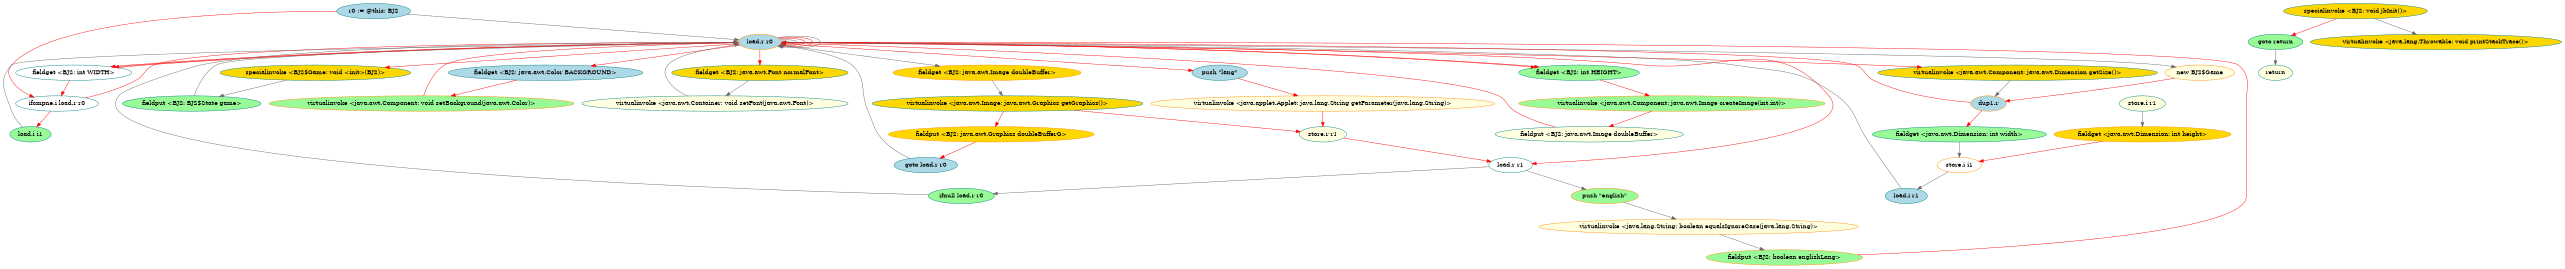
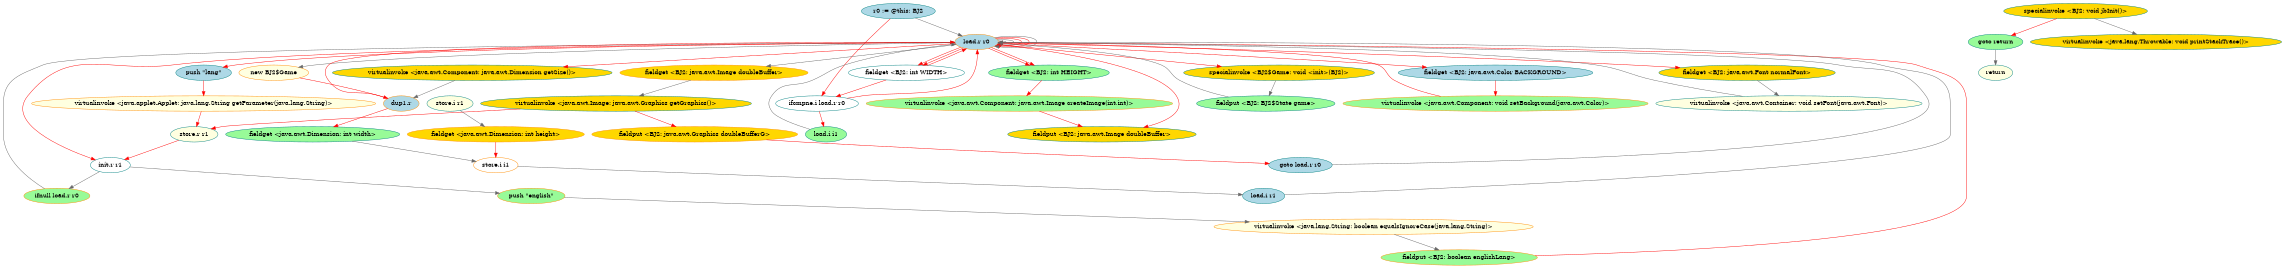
edge "fieldput <BJ2: java.awt.Image doubleBuffer>" -> "load.r r0": reversed
node "fieldput <BJ2: java.awt.Image doubleBuffer>": fillcolor lightyellow -> gold
node "load.r r1": label "load.r r1" -> "init.r r1"
node "ifnull load.r r0": color teal -> darkorange
